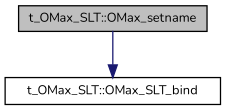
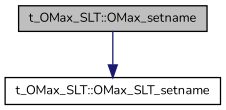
node "t_OMax_SLT::OMax_SLT_bind": label "t_OMax_SLT::OMax_SLT_bind" -> "t_OMax_SLT::OMax_SLT_setname"
